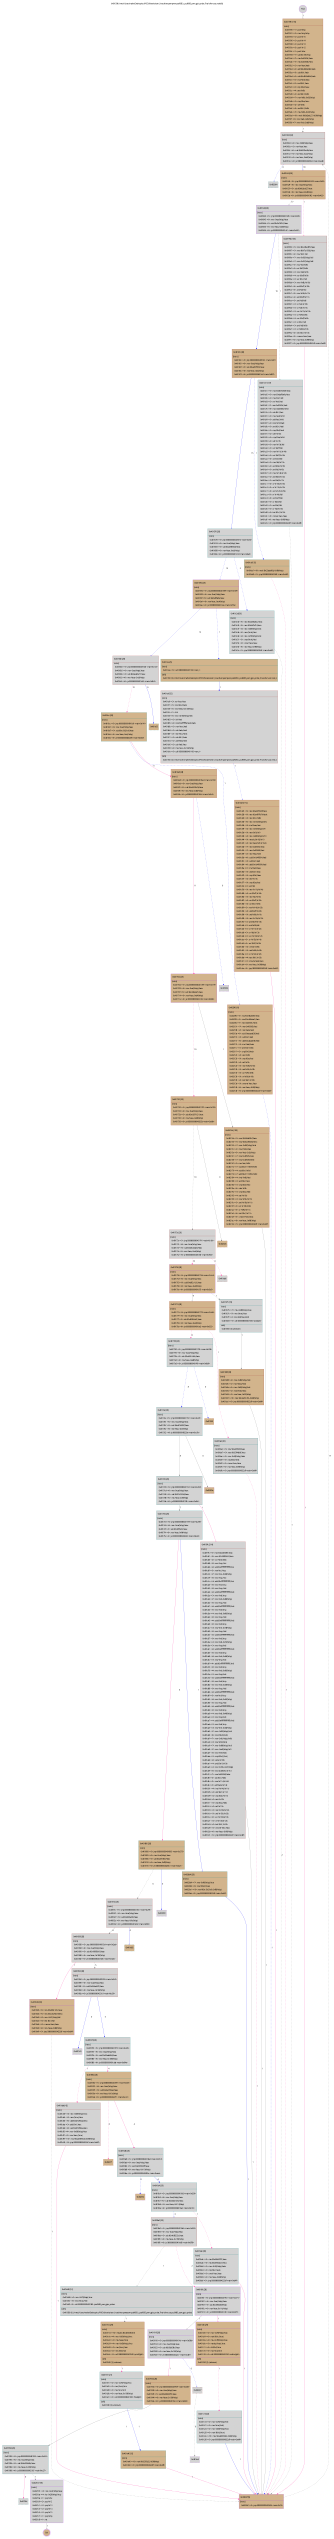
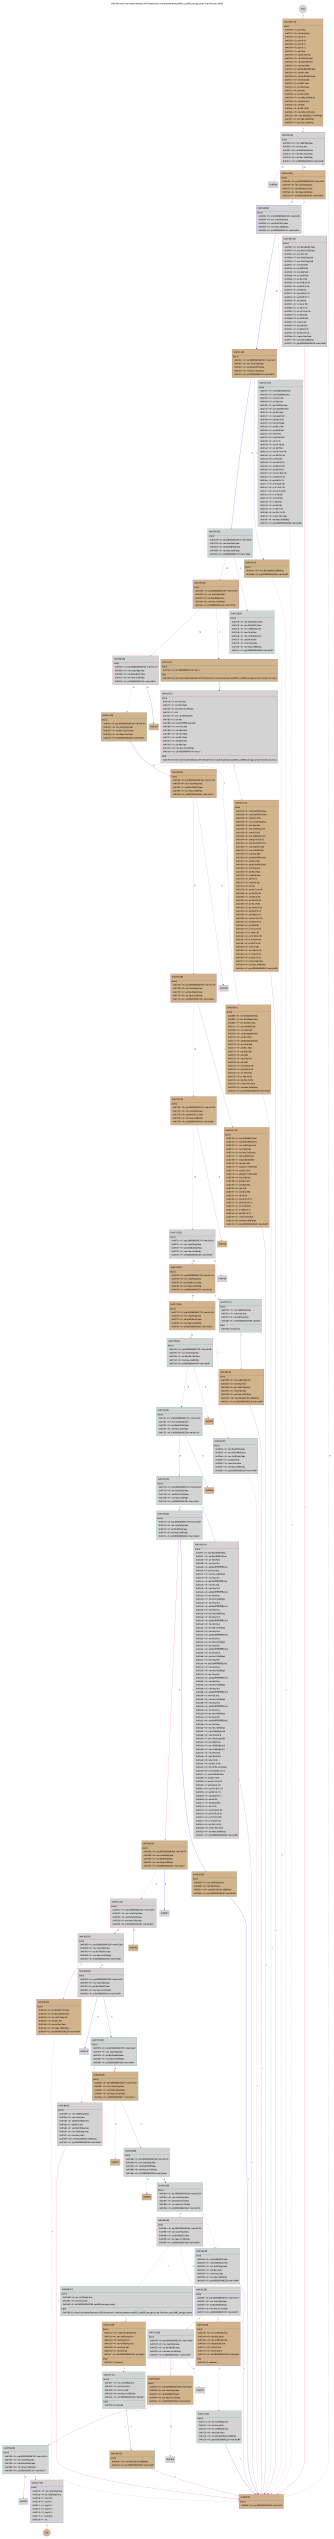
edge "0x4022c7" -> "0x401bc4": now "0x401934 [28]" -> "0x401bc4"
